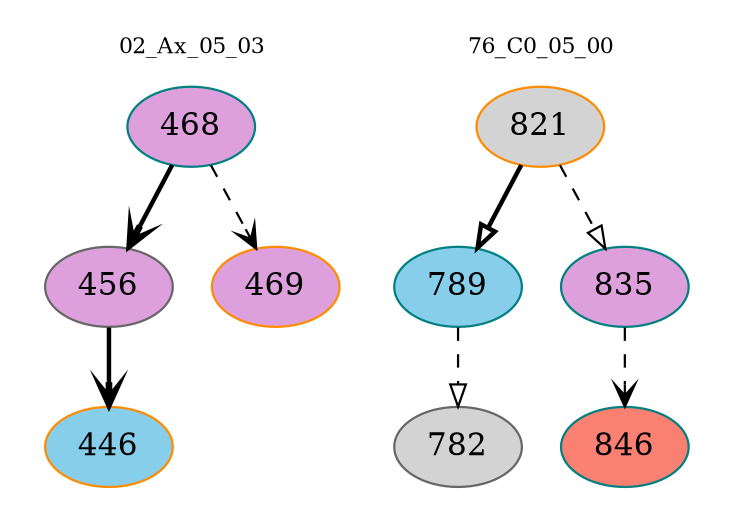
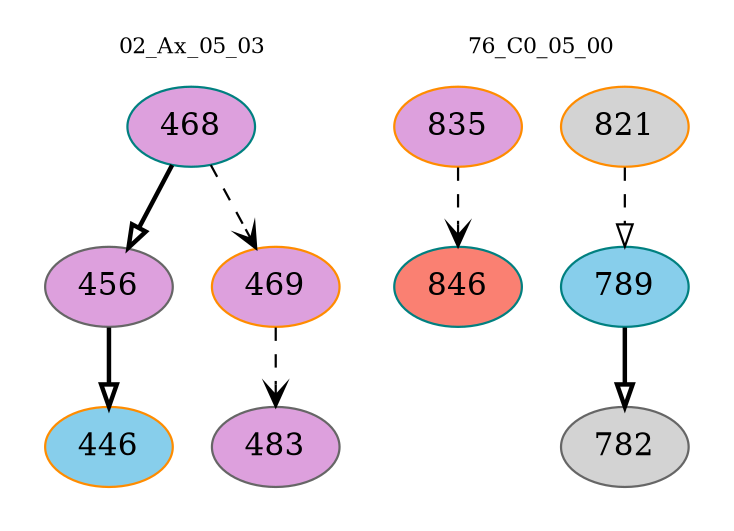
edge "468" -> "456": arrowhead vee -> onormal
edge "821" -> "789": style bold -> dashed
edge "821" -> "835": removed
node "835": color teal -> darkorange
edge "456" -> "446": arrowhead vee -> onormal
edge "789" -> "782": style dashed -> bold
node "483": added
